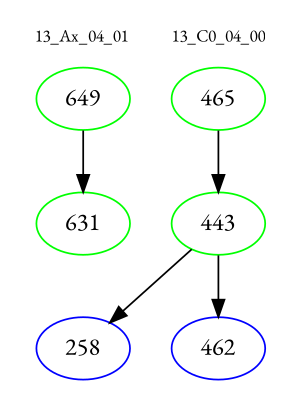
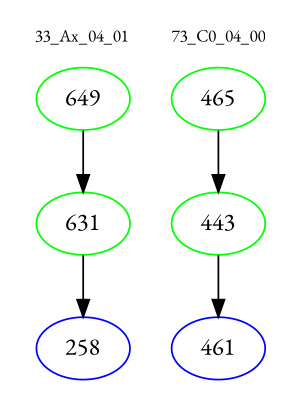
cluster "13_Ax_04_01": label "13_Ax_04_01" -> "33_Ax_04_01"
cluster "13_C0_04_00": label "13_C0_04_00" -> "73_C0_04_00"
edge "443" -> "258": now "631" -> "258"
node "462": label "462" -> "461"
